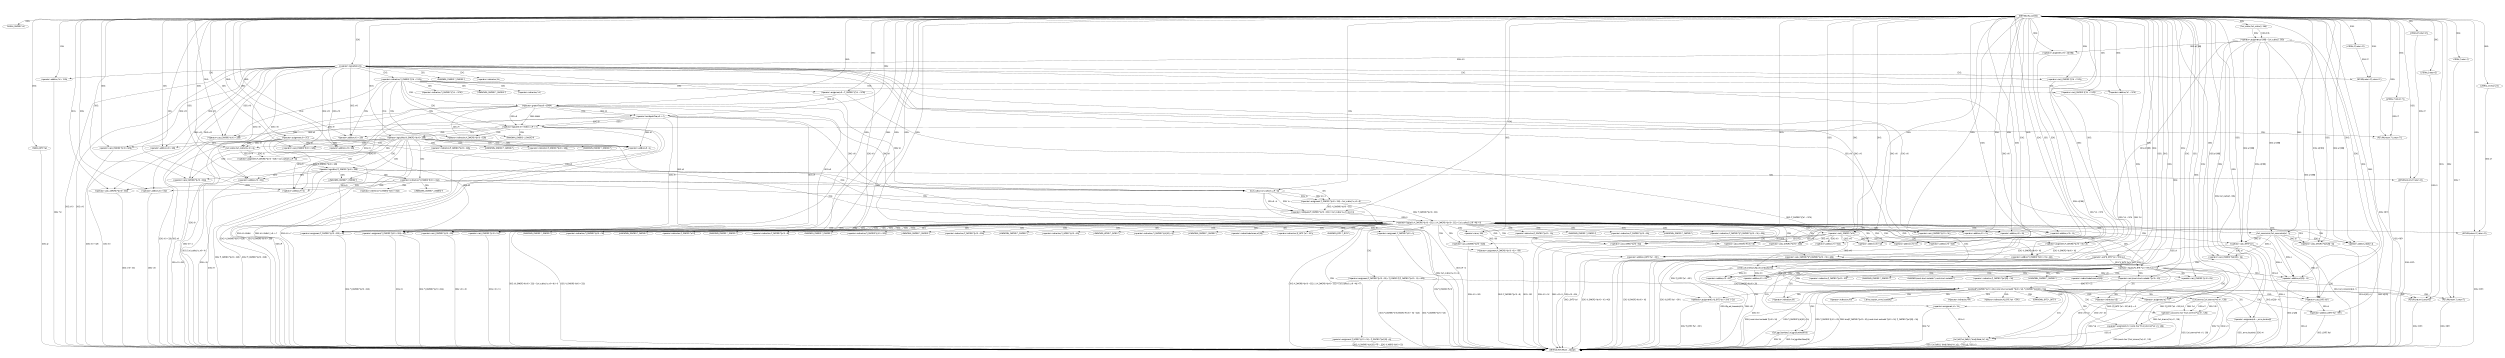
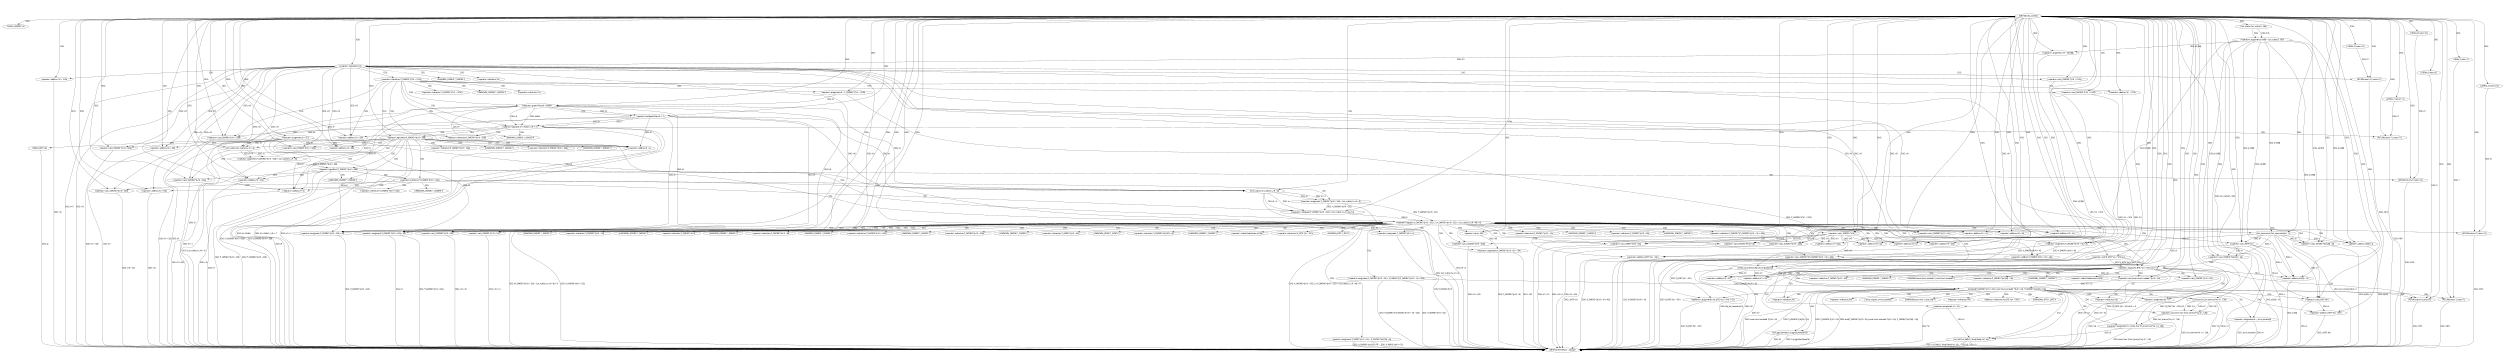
edge "(METHOD,tftp_connect)" -> "(PARAM,_BYTE *a2)": now "(<operator>.assignment,v9 = 512)" -> "(PARAM,_BYTE *a2)"
edge "(Curl_conncontrol,Curl_conncontrol(a1, 1))" -> "(<operator>.assignment,*(_DWORD *)(v10 + 16) = a1)": added, label "DDG: a1"
edge "(<operator>.equals,(*((_BYTE *)a1 + 591) & 2) == 0)" -> "(<operator>.cast,(_DWORD *)(a1[20] + 16))": reversed
node "(UNKNOWN,const char *,const char *)": added
